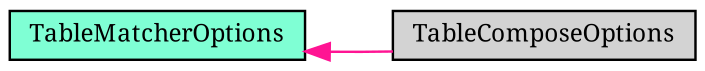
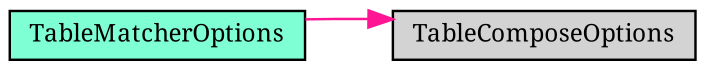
edge "TableComposeOptions" -> "TableMatcherOptions": reversed
